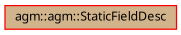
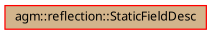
node "agm::agm::StaticFieldDesc": label "agm::agm::StaticFieldDesc" -> "agm::reflection::StaticFieldDesc"
